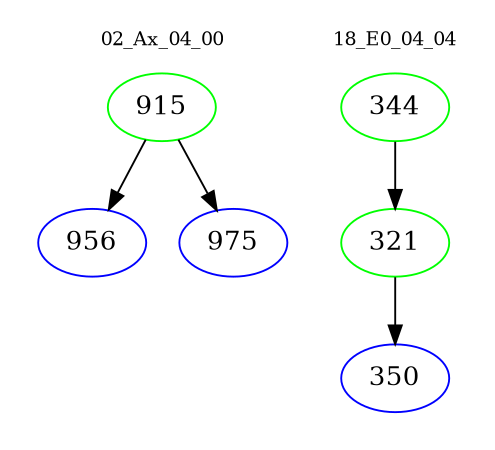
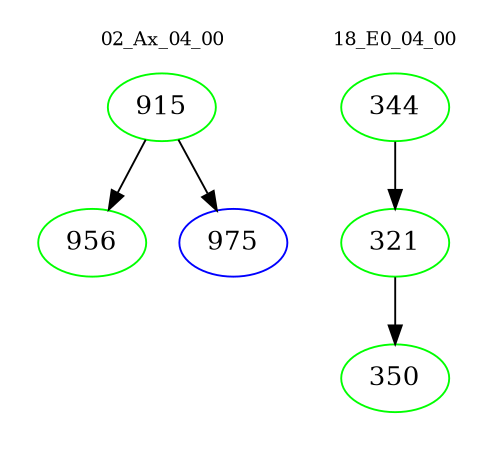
cluster "18_E0_04_04": label "18_E0_04_04" -> "18_E0_04_00"
node "956": color blue -> green
node "350": color blue -> green
